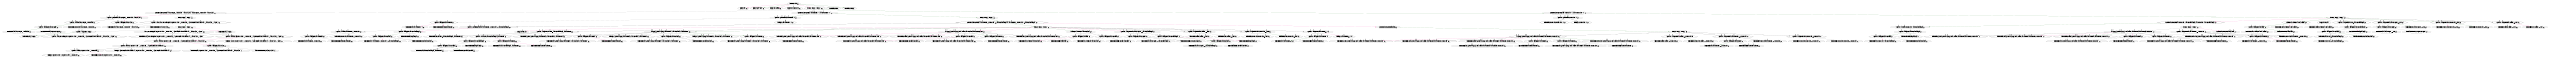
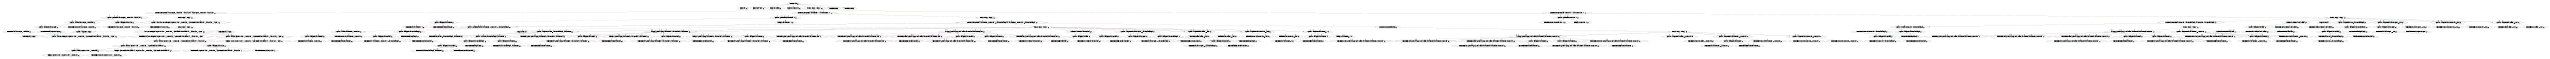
node "(IDENTIFIER,numToWrite,numToWrite < this.recordBuf.length)": added
node "(IDENTIFIER,wOffset,wOffset += numToWrite)": removed
